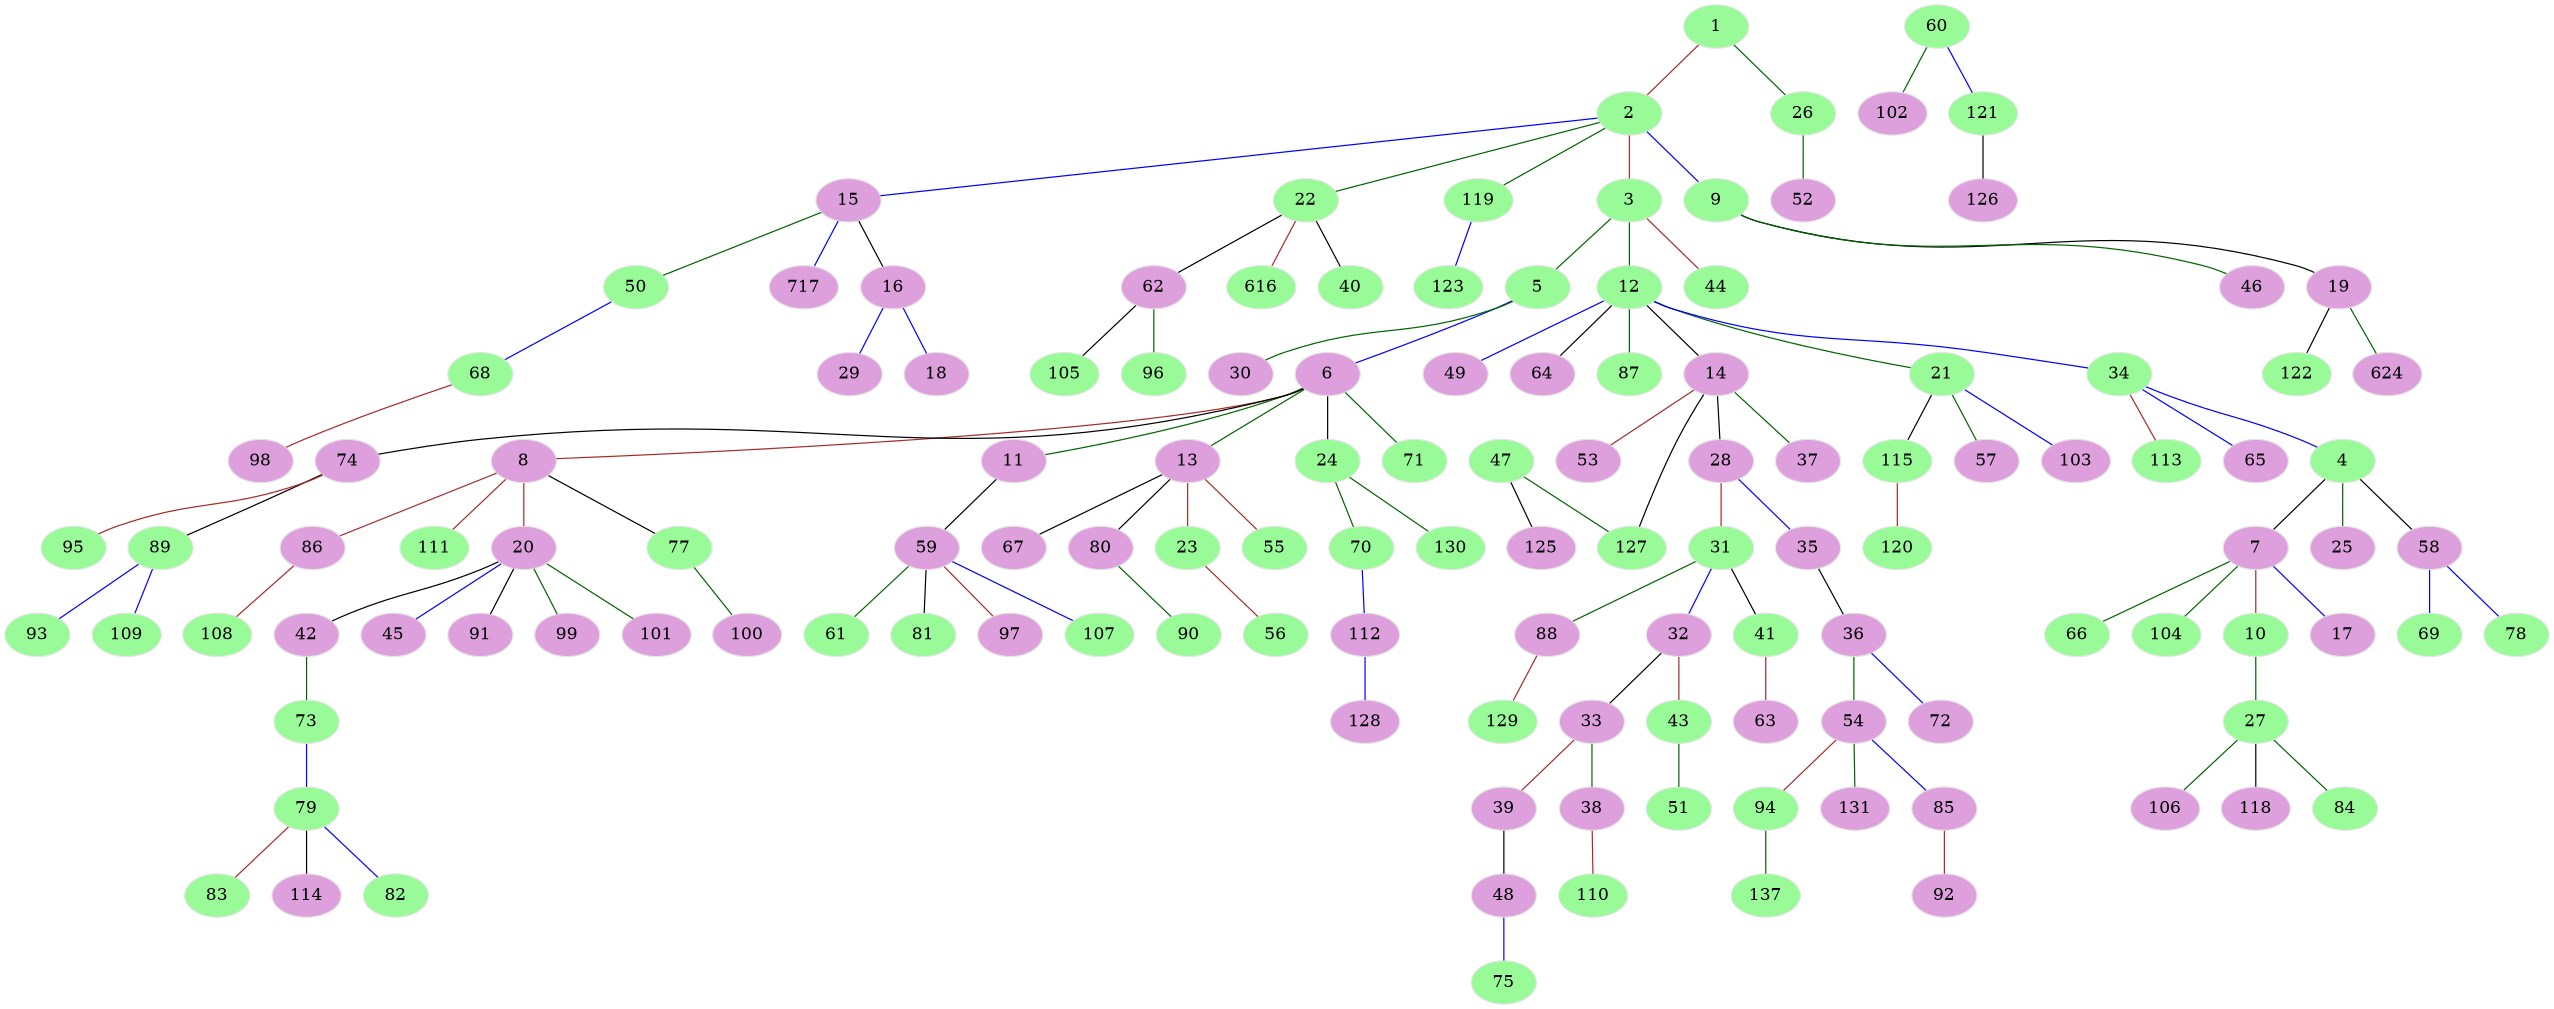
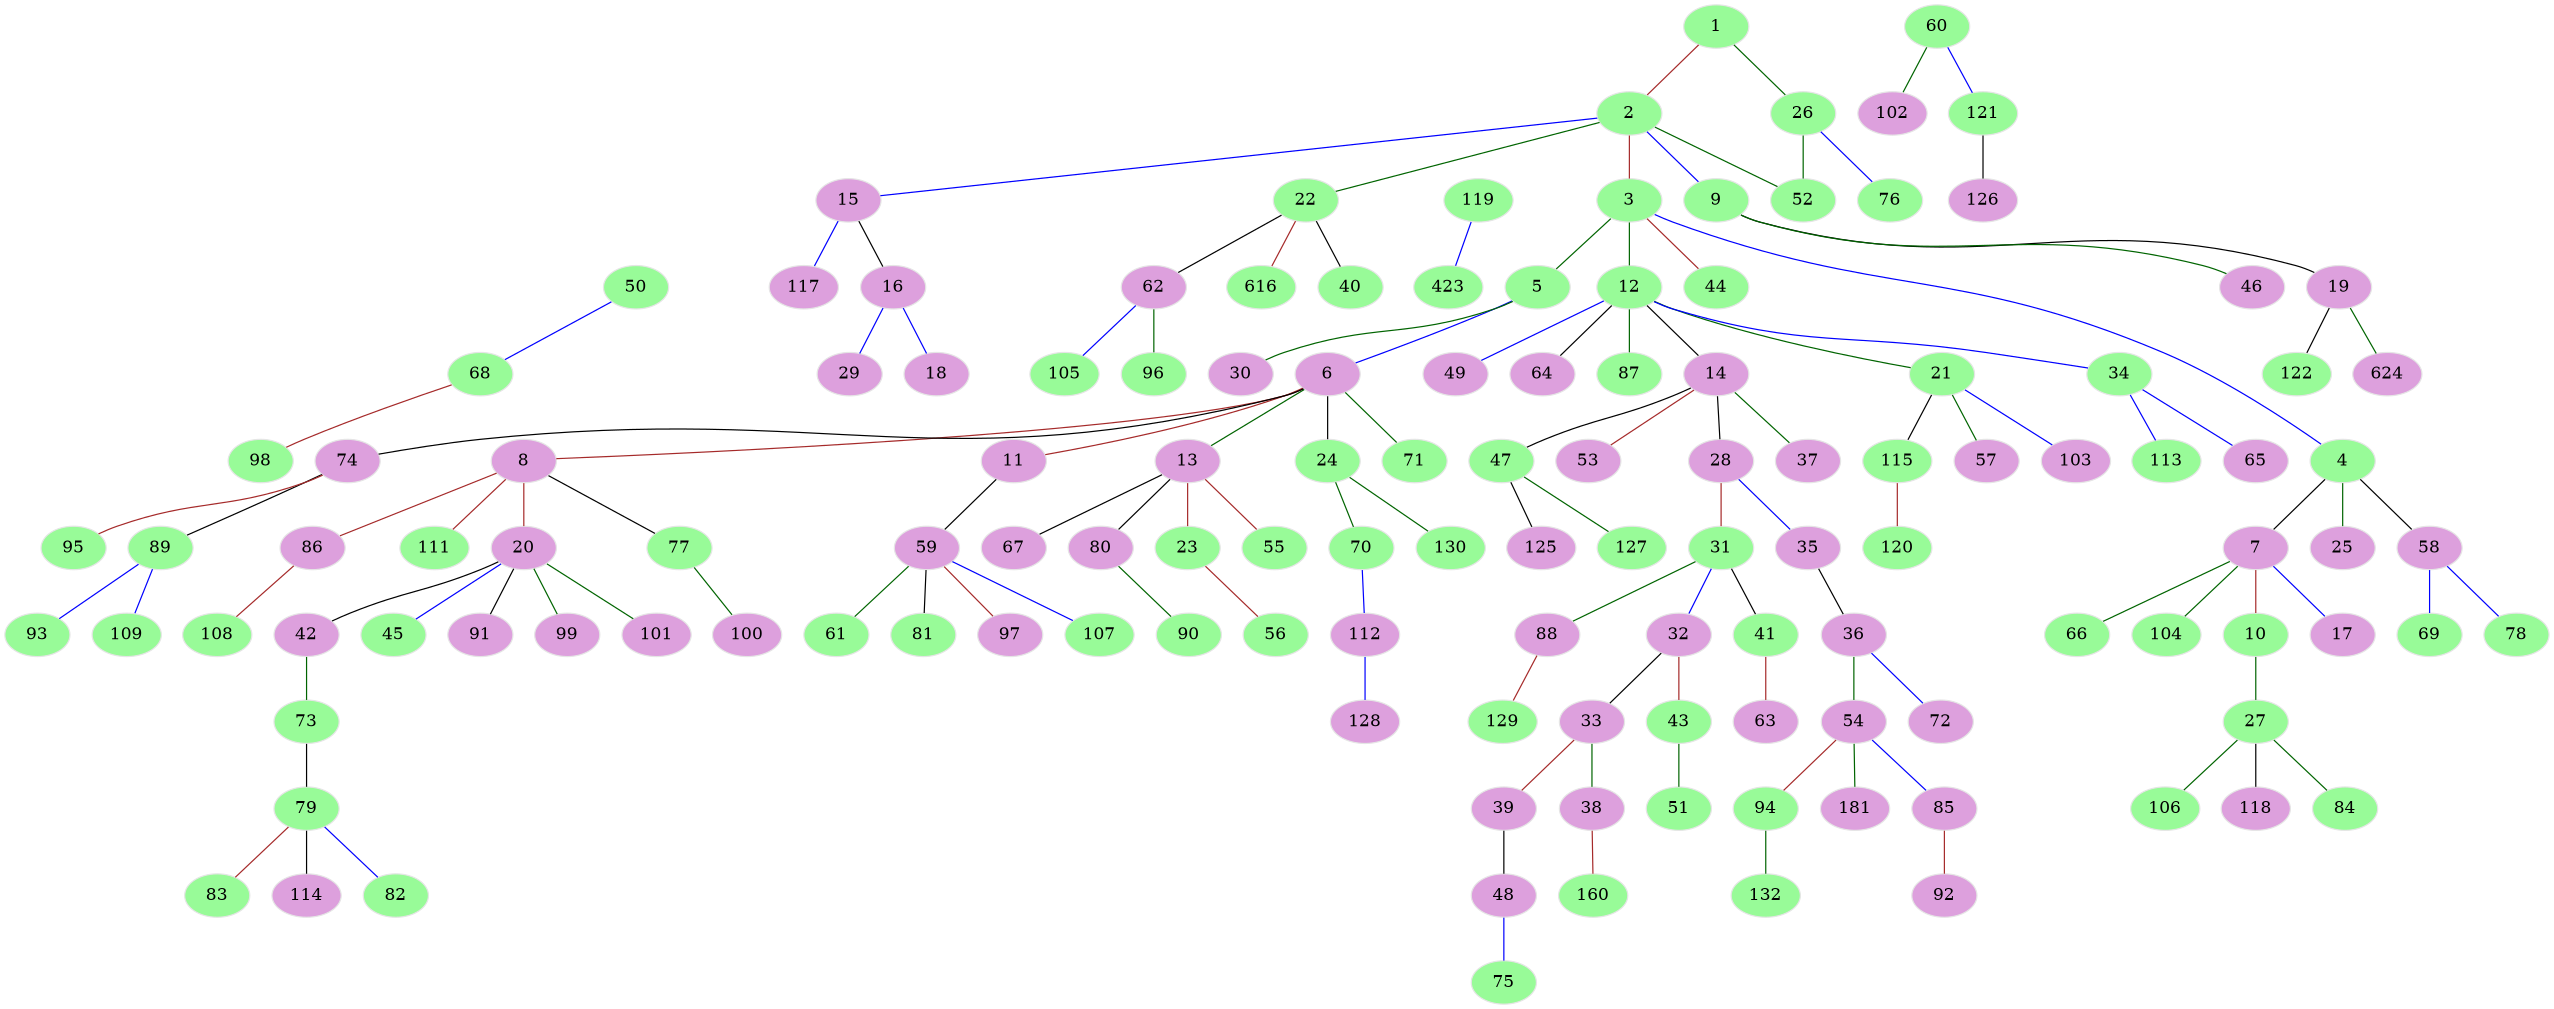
edge "2" -- "119": now "2" -- "52"
node "52": fillcolor plum -> palegreen
node "76": added
edge "15" -- "50": removed
node "717": label "717" -> "117"
node "123": label "123" -> "423"
edge "62" -- "105": color black -> blue
edge "34" -- "4": now "3" -- "4"
edge "34" -- "113": color brown -> blue
edge "6" -- "11": color darkgreen -> brown
edge "14" -- "127": now "14" -- "47"
node "98": fillcolor plum -> palegreen
node "45": fillcolor plum -> palegreen
edge "73" -- "79": color blue -> black
node "131": label "131" -> "181"
node "106": fillcolor plum -> palegreen
node "110": label "110" -> "160"
node "137": label "137" -> "132"
